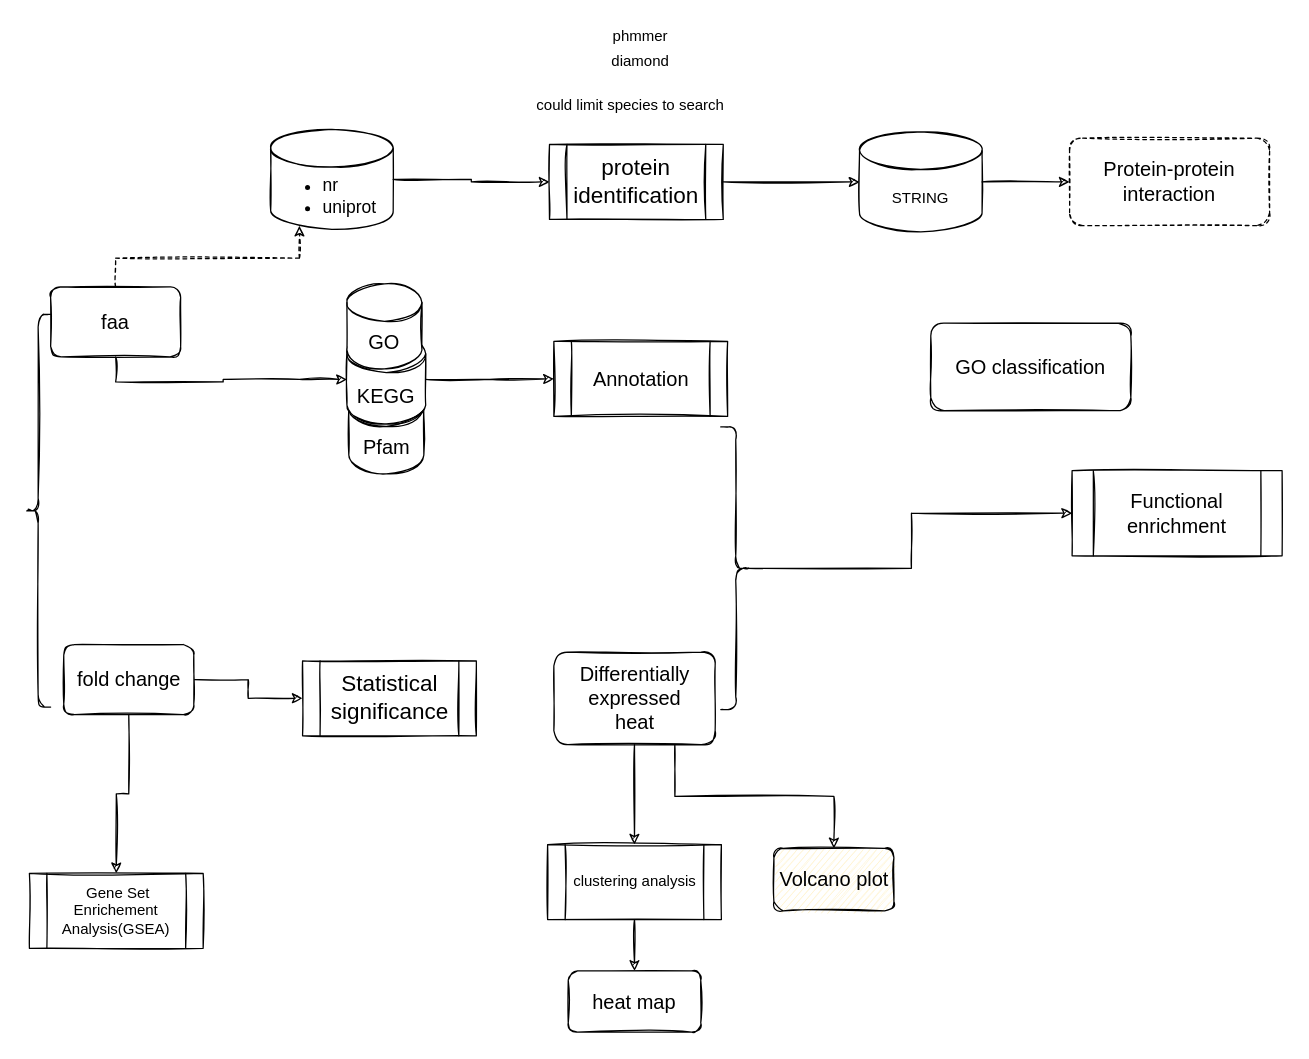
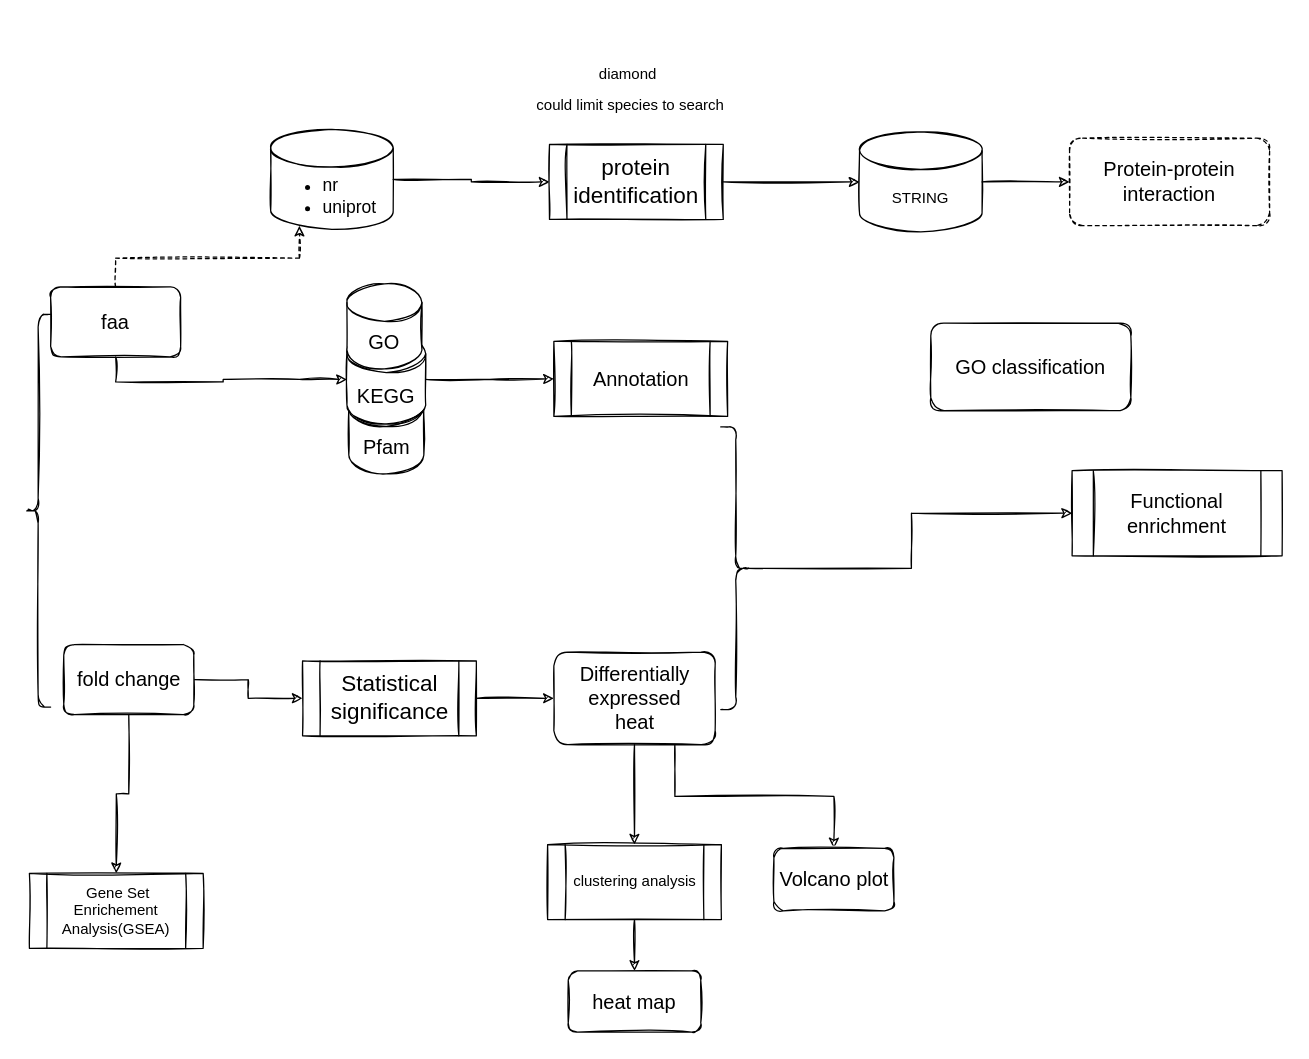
node "phmmer": removed
node "diamond": moved (641, 62) -> (628, 74)
edge "Statistical significance" -> "Differentially expressed heat": added
node "Volcano plot": fillcolor #fff2cc -> #ffffff
